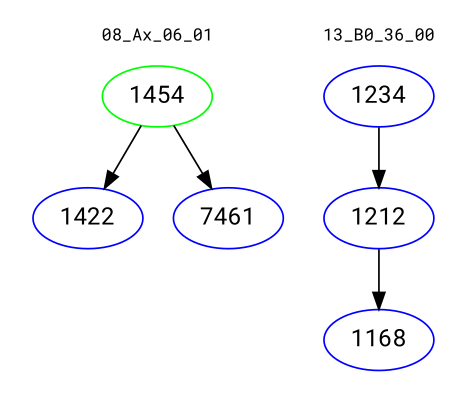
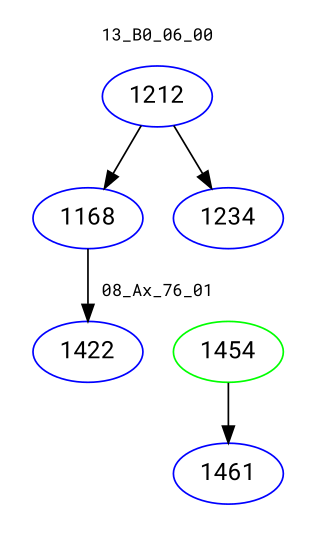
cluster "08_Ax_06_01": label "08_Ax_06_01" -> "08_Ax_76_01"
cluster "13_B0_36_00": label "13_B0_36_00" -> "13_B0_06_00"
edge "1234" -> "1212": reversed
edge "1454" -> "1422": now "1168" -> "1422"
node "7461": label "7461" -> "1461"
